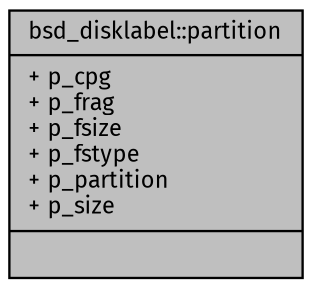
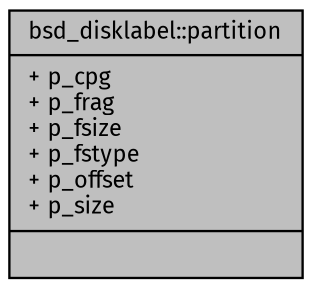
node "bsd_disklabel::partition": text "+ p_partition" -> "+ p_offset"
